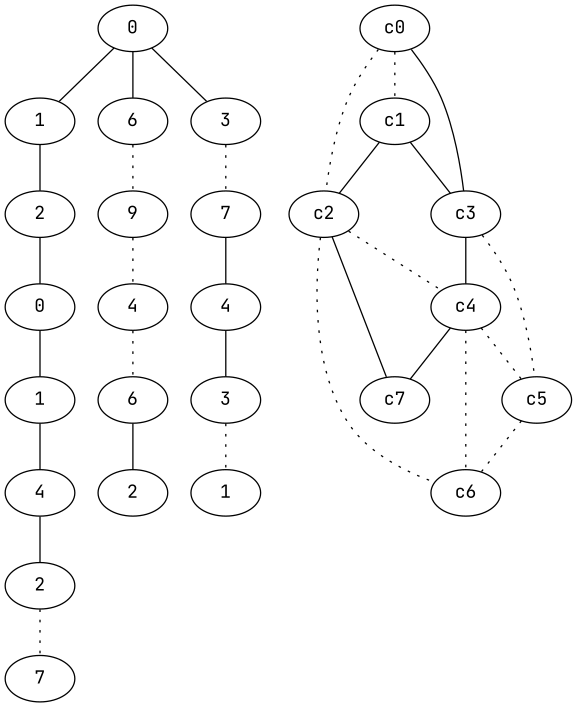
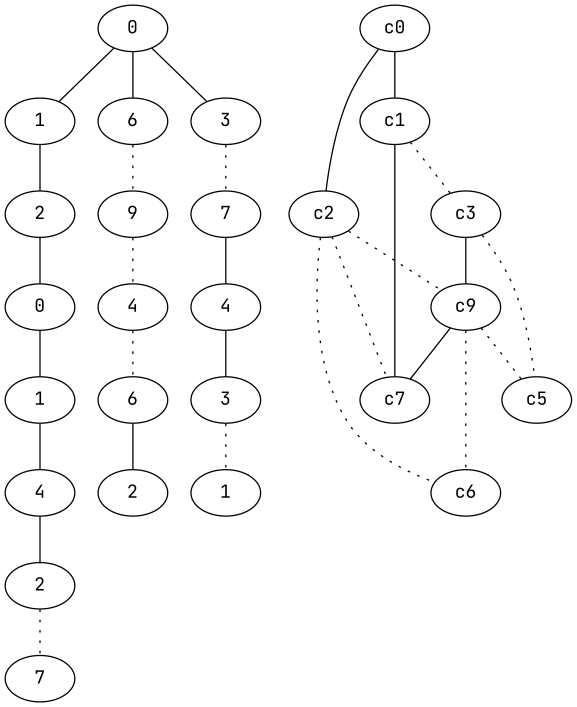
edge "c0" -- "c1": style dotted -> solid
edge "c0" -- "c2": style dotted -> solid
edge "c0" -- "c3": removed
edge "c1" -- "c2": now "c1" -- "c7"
edge "c1" -- "c3": style solid -> dotted
edge "c2" -- "c7": style solid -> dotted
node "c4": label "c4" -> "c9"
edge "c5" -- "c6": removed
